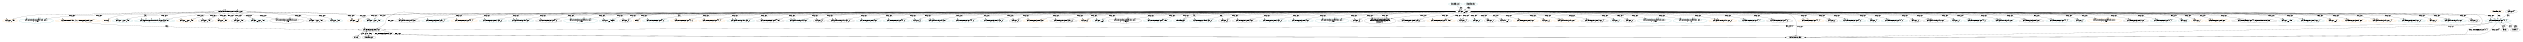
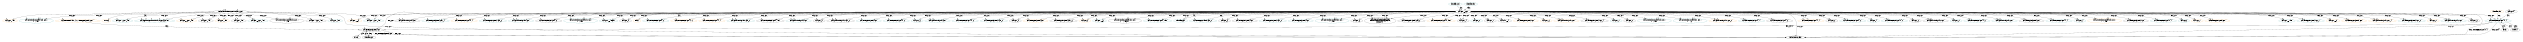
edge "(MethodParameterIn,const u_char *pptr)" -> "(Call,tptr += 3)": now "(MethodParameterIn,const u_char *pptr)" -> "(MethodReturn,RET)"
node "(Call,ND_TCHECK2(tptr[0], BGP_MP_NLRI_MINSIZE))": removed
